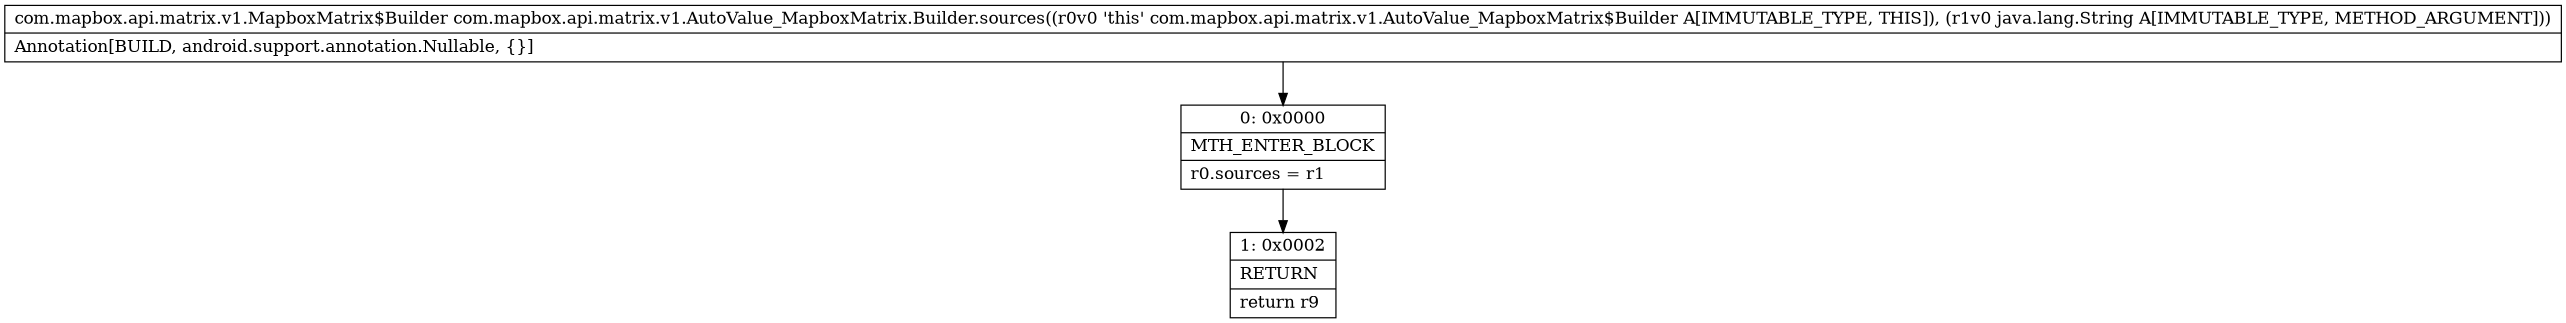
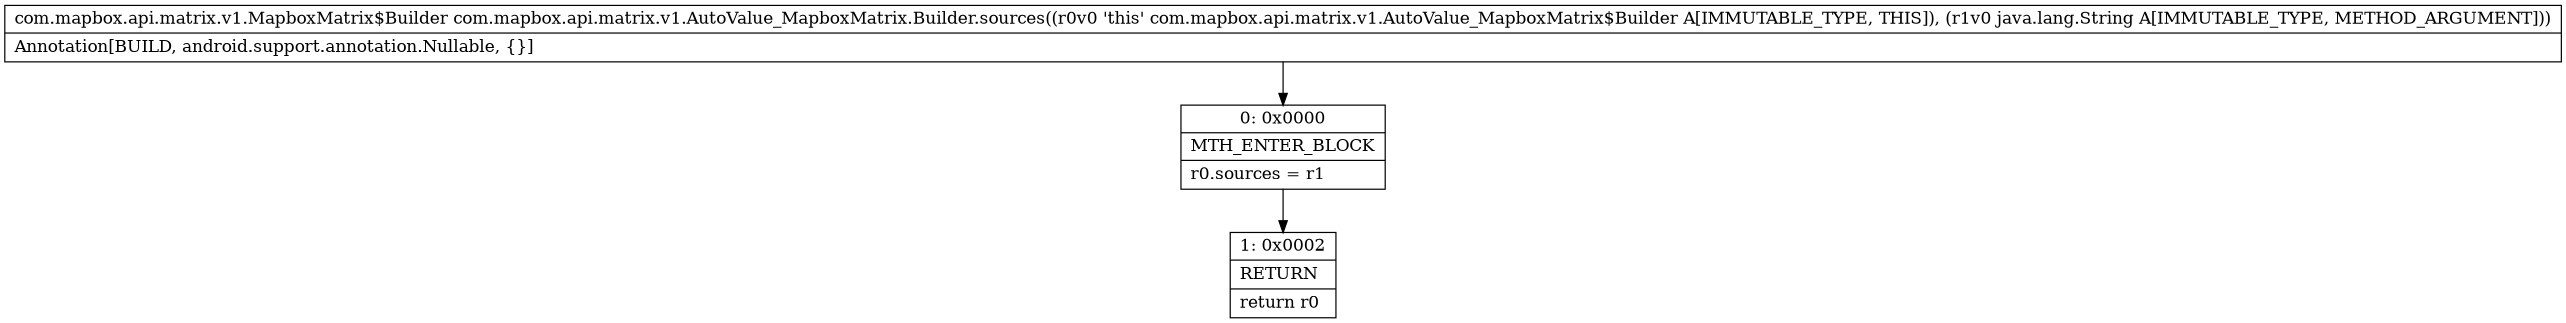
node "1: 0x0002": text "return r9" -> "return r0"
